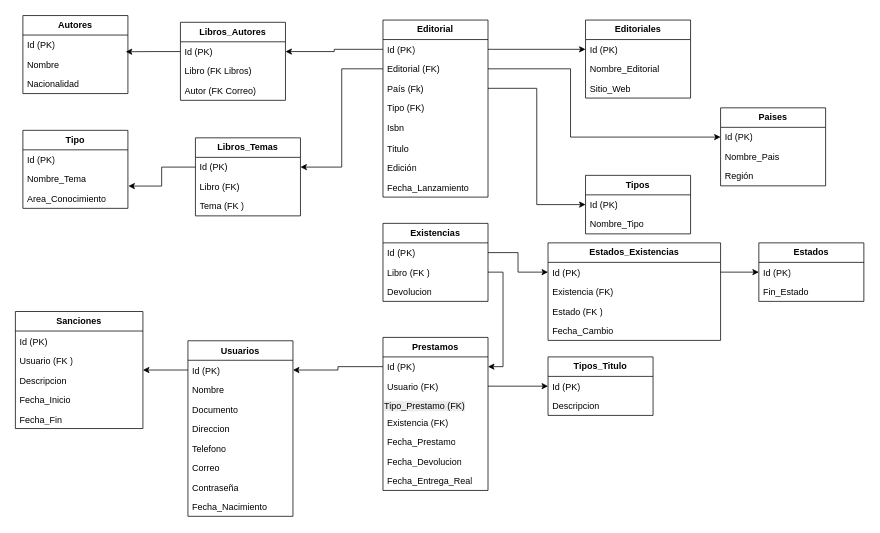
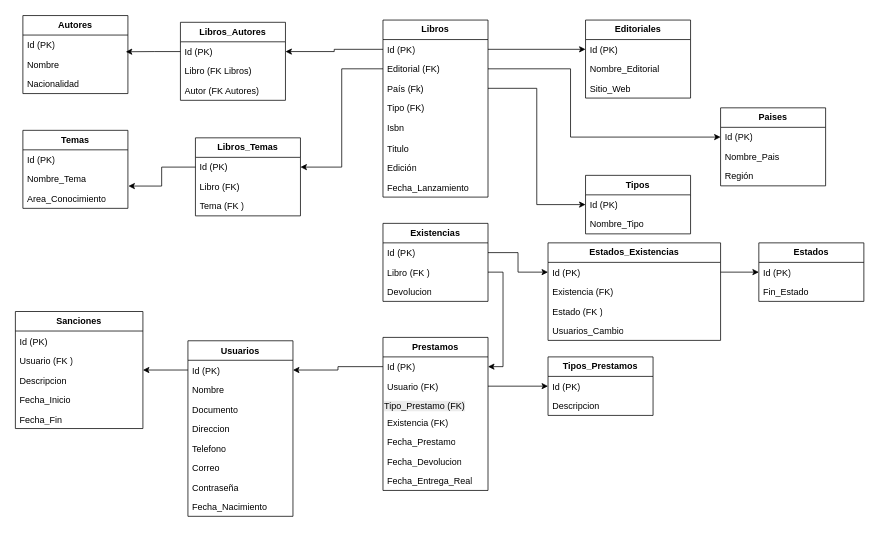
node "Editorial": label "Editorial" -> "Libros"
node "Autor (FK Correo)": label "Autor (FK Correo)" -> "Autor (FK Autores)"
node "Tipo": label "Tipo" -> "Temas"
node "Fecha_Cambio": label "Fecha_Cambio" -> "Usuarios_Cambio"
node "Tipos_Titulo": label "Tipos_Titulo" -> "Tipos_Prestamos"
